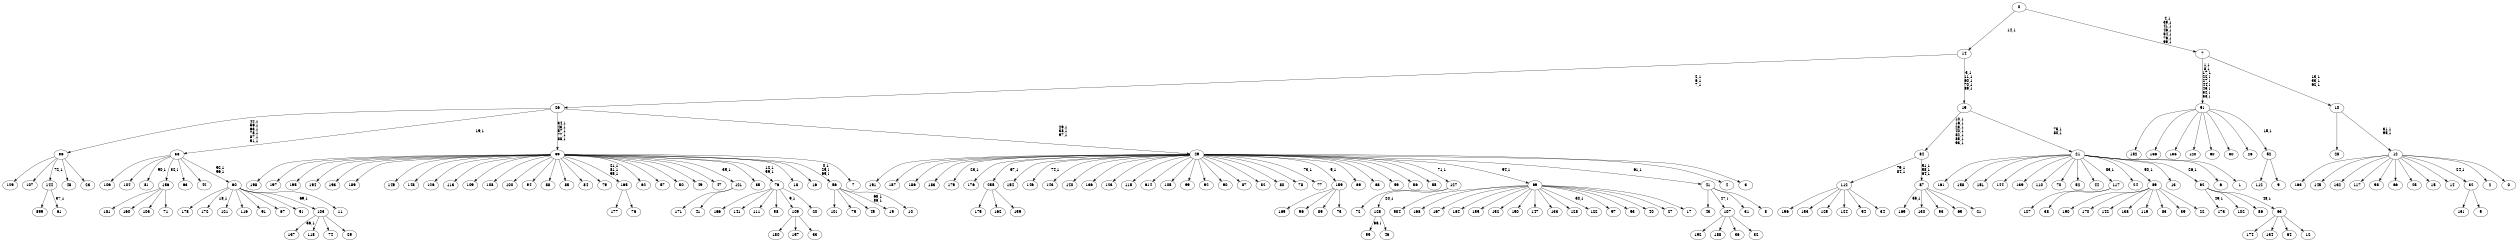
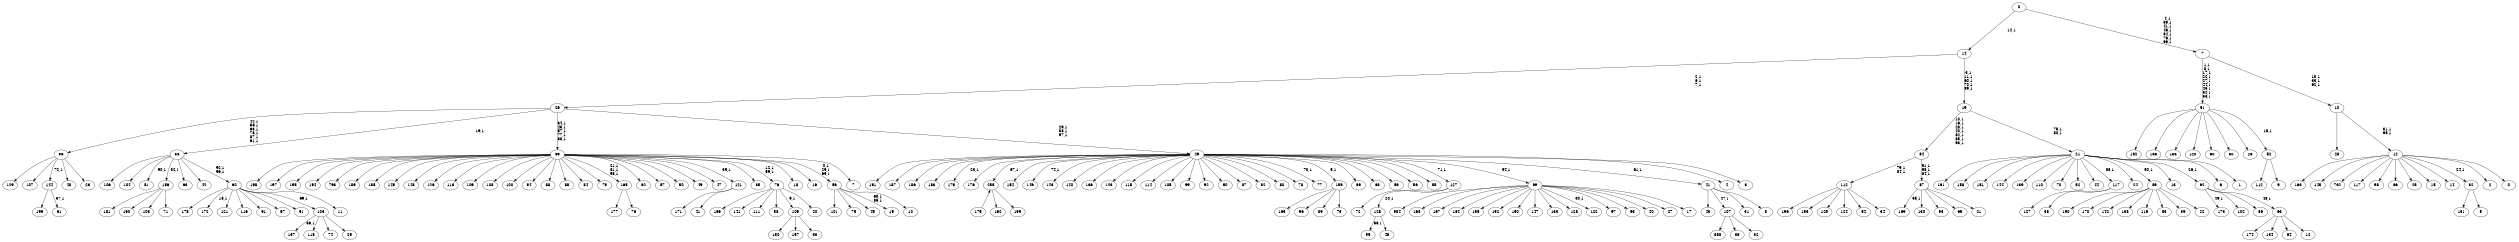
node "193": label "193" -> "793"
node "185": added
node "614": label "614" -> "114"
node "132": label "132" -> "732"
edge "255" -> "175": reversed
node "899": label "899" -> "199"
node "192": removed
node "188": label "188" -> "388"
